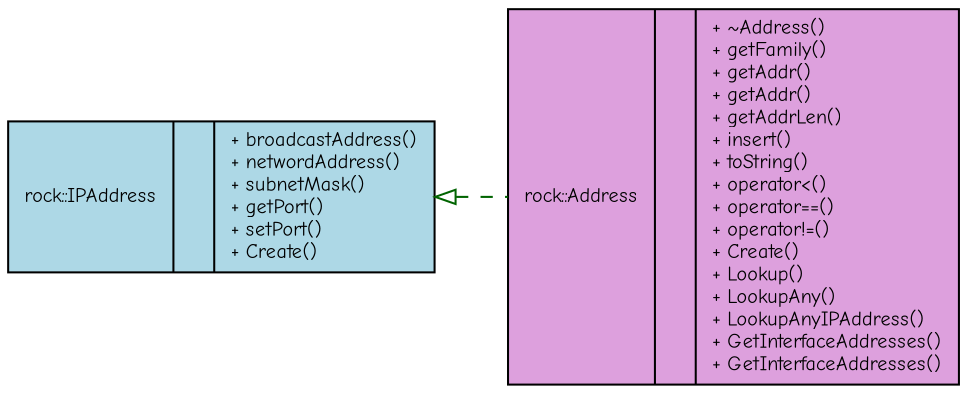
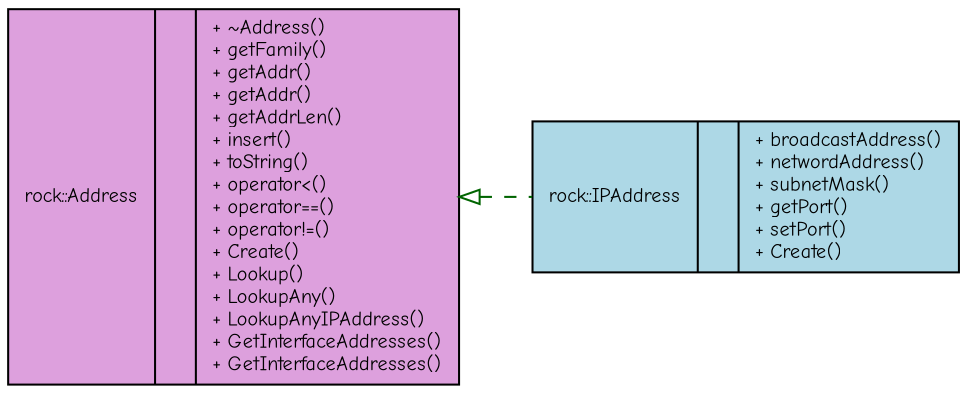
edge "rock::Address" -> "rock::IPAddress": reversed
